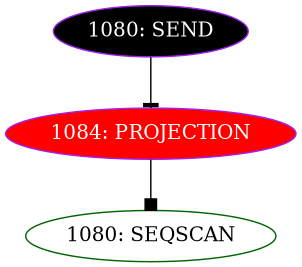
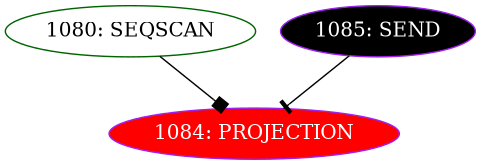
node "1080: SEND": label "1080: SEND" -> "1085: SEND"
edge "1084: PROJECTION" -> "1080: SEQSCAN": reversed
